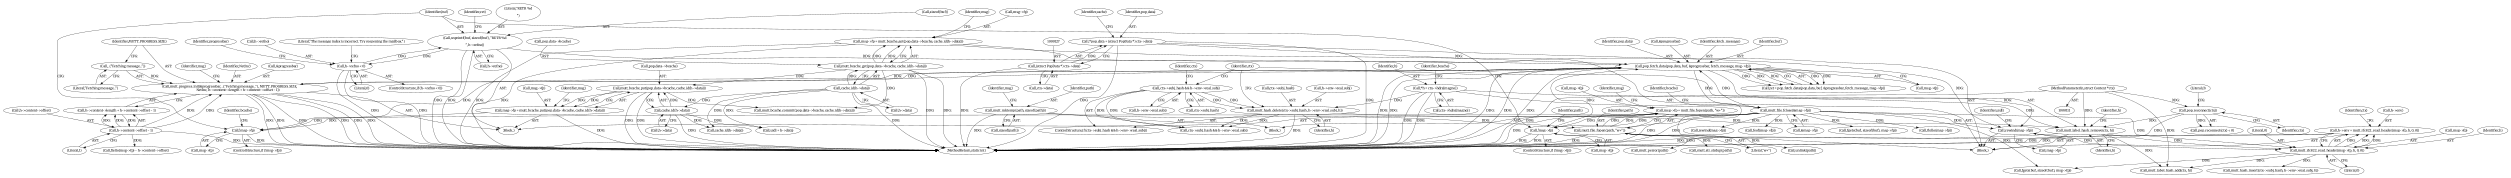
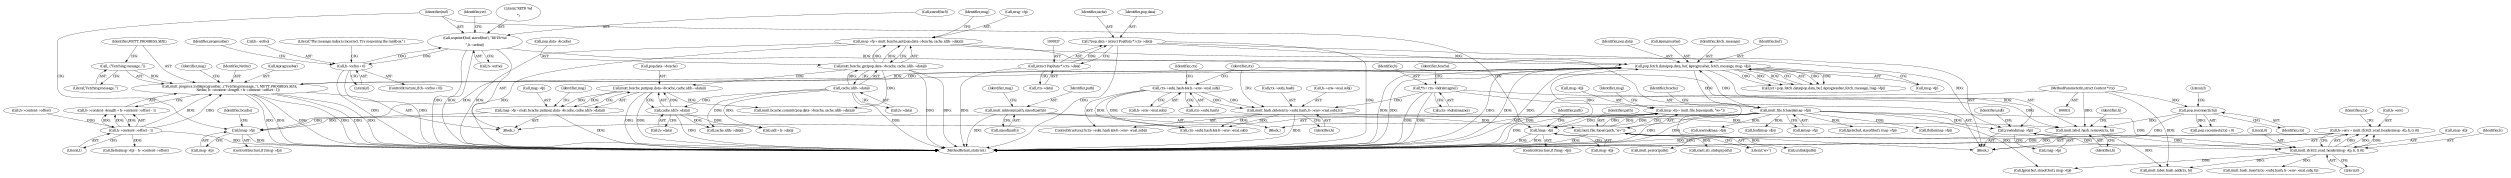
edge "(Identifier,cache)" -> "(Call,*pop_data = (struct PopData *) ctx->data)": label "CFG: " -> "AST: "
edge "(Call,h->content->offset)" -> "(Call,h->content->offset - 1)": label "AST: " -> "DDG: "
